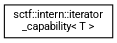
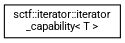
node "sctf::intern::iterator _capability< T >": label "sctf::intern::iterator _capability< T >" -> "sctf::iterator::iterator _capability< T >"
